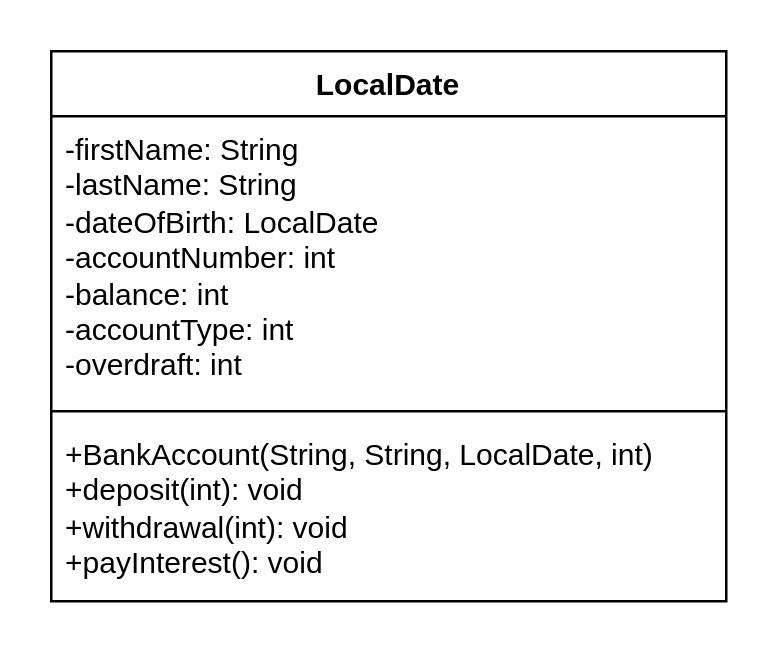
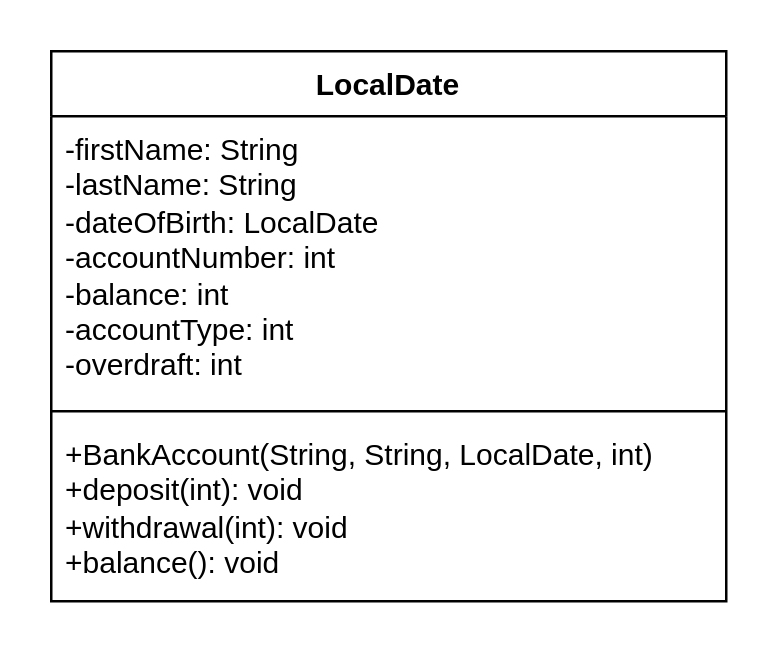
node "+BankAccount(String, String, LocalDate, int) +deposit(int): void +withdrawal(int): void +payInterest(): void": label "+BankAccount(String, String, LocalDate, int) +deposit(int): void +withdrawal(int): void +payInterest(): void" -> "+BankAccount(String, String, LocalDate, int) +deposit(int): void +withdrawal(int): void +balance(): void"
